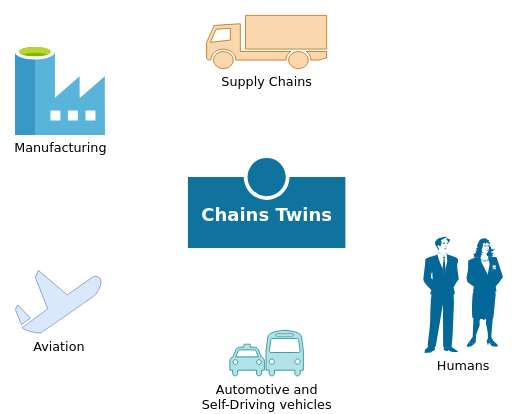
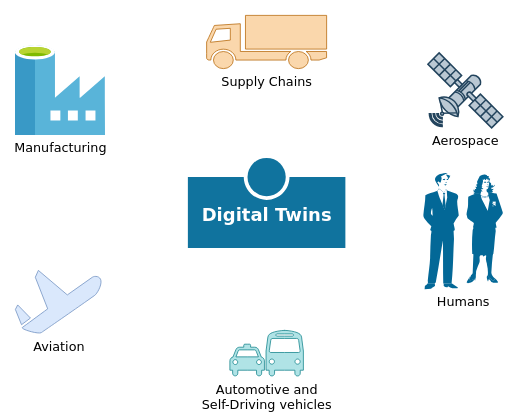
node "Aerospace": added
node "Chains Twins": label "Chains Twins" -> "Digital Twins"
node "Humans": moved (463, 295) -> (463, 231)
